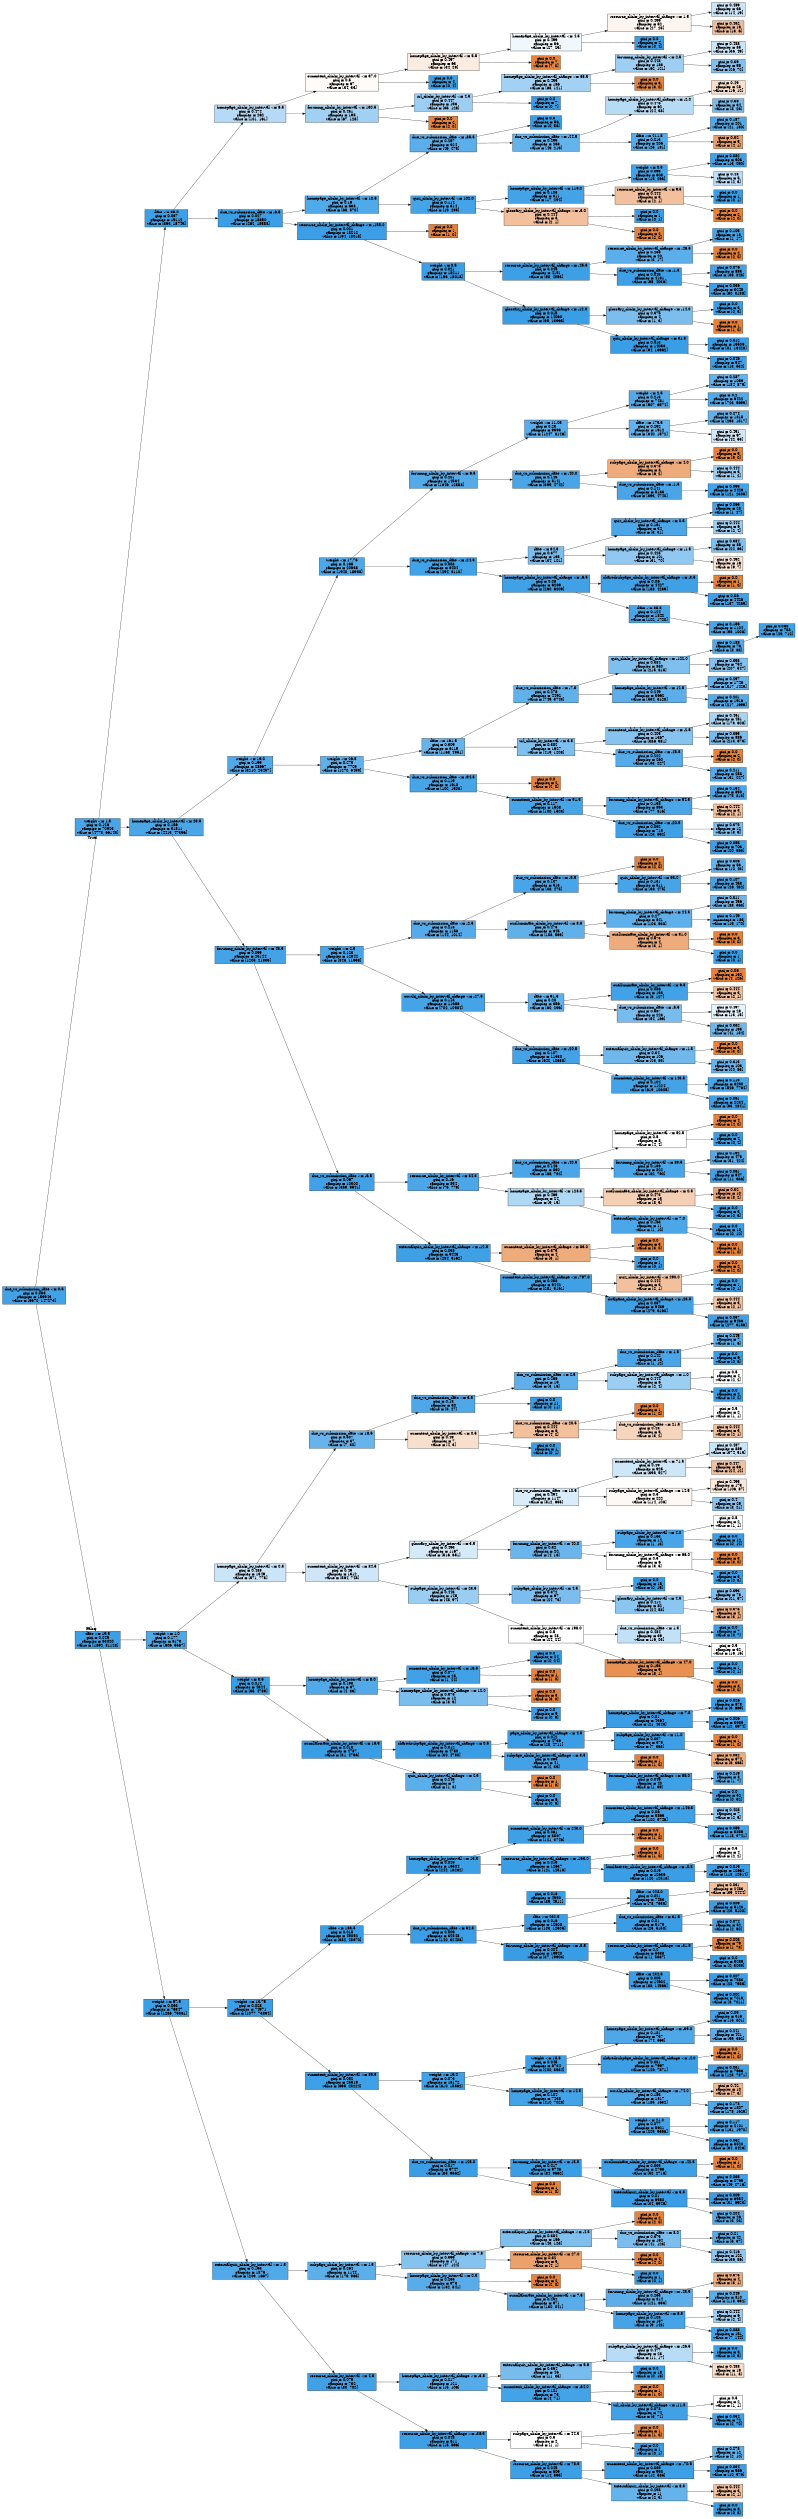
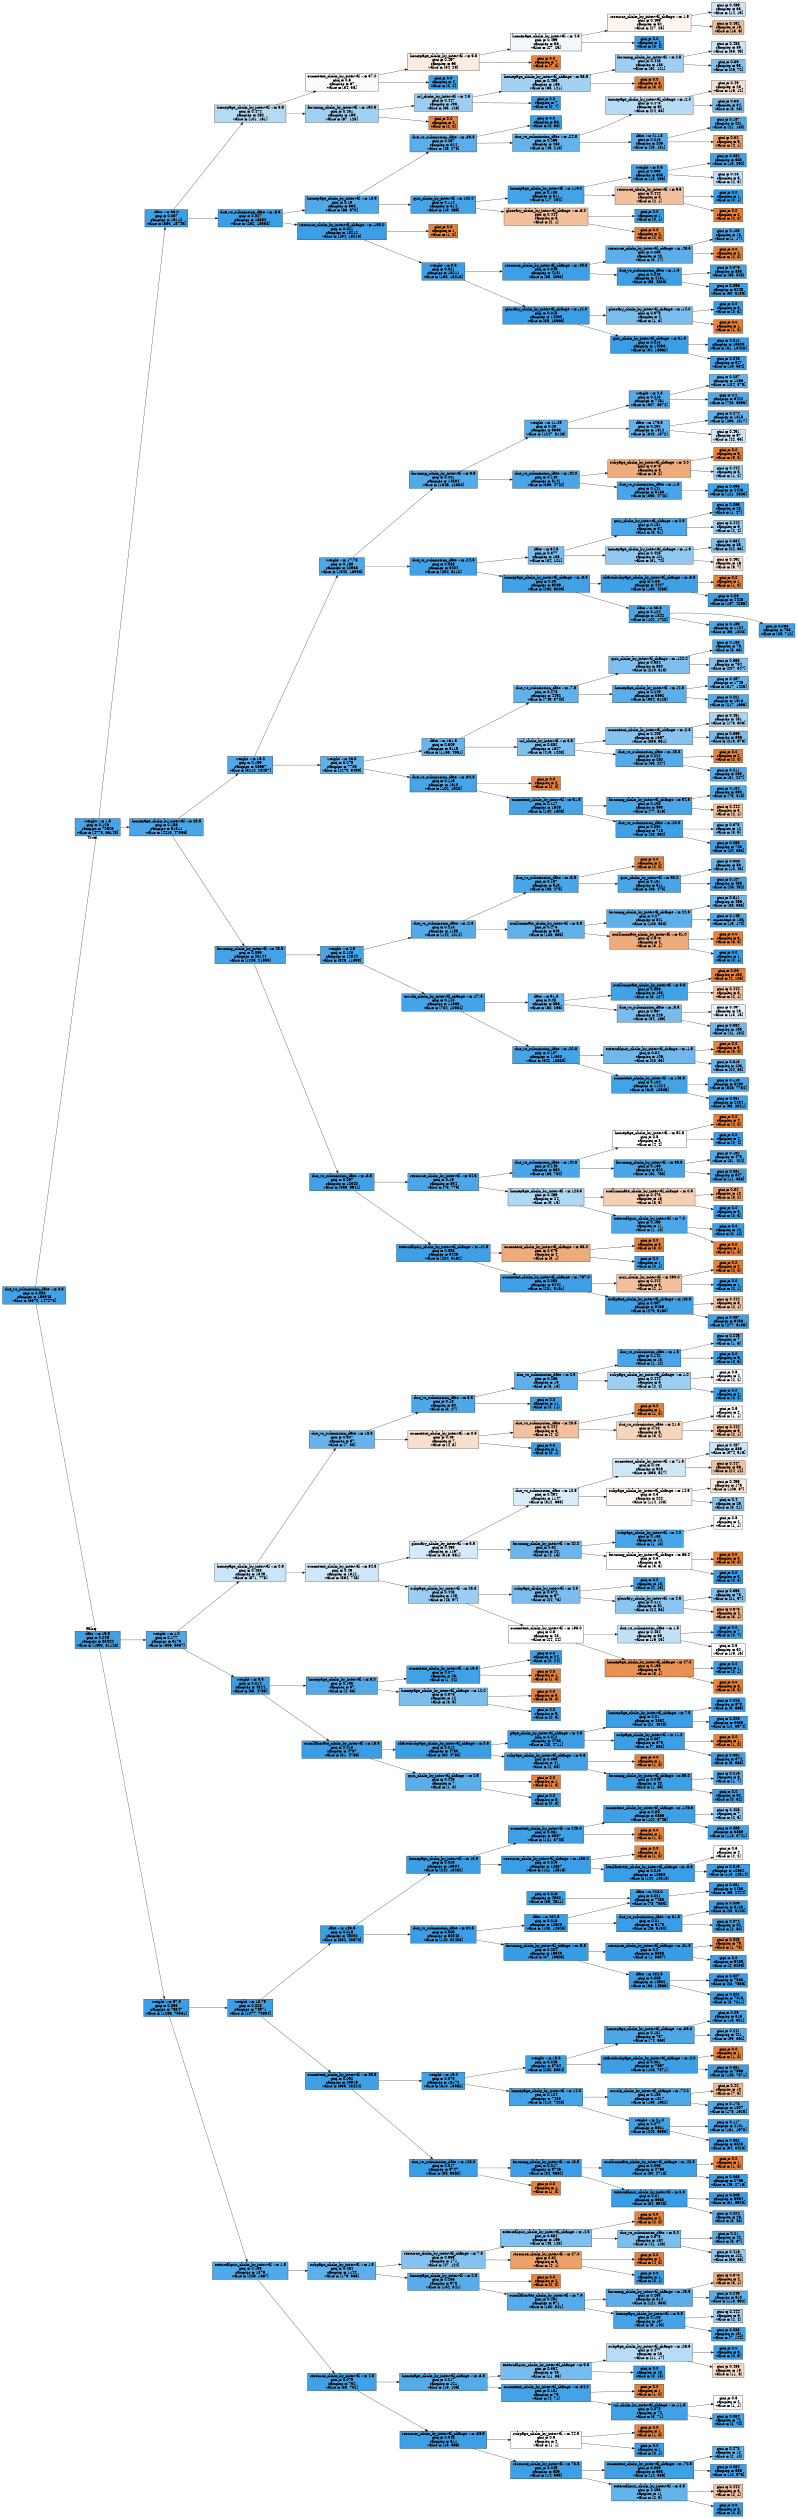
edge "gini = 0.188 samples = 76 value = [8, 68]" -> "gini = 0.068 samples = 738 value = [26, 712]": now "date <= 85.5 gini = 0.124 samples = 1842 value = [122, 1720]" -> "gini = 0.068 samples = 738 value = [26, 712]"
node "gini = 0.0 samples = 12 value = [0, 12]": removed
node "gini = 0.032 samples = 374 value = [6, 368]": fillcolor #e58139aa -> #399de5fb
node "gini = 0.031 samples = 2483 value = [39, 2444]": fillcolor #e581397f -> #399de5fb
